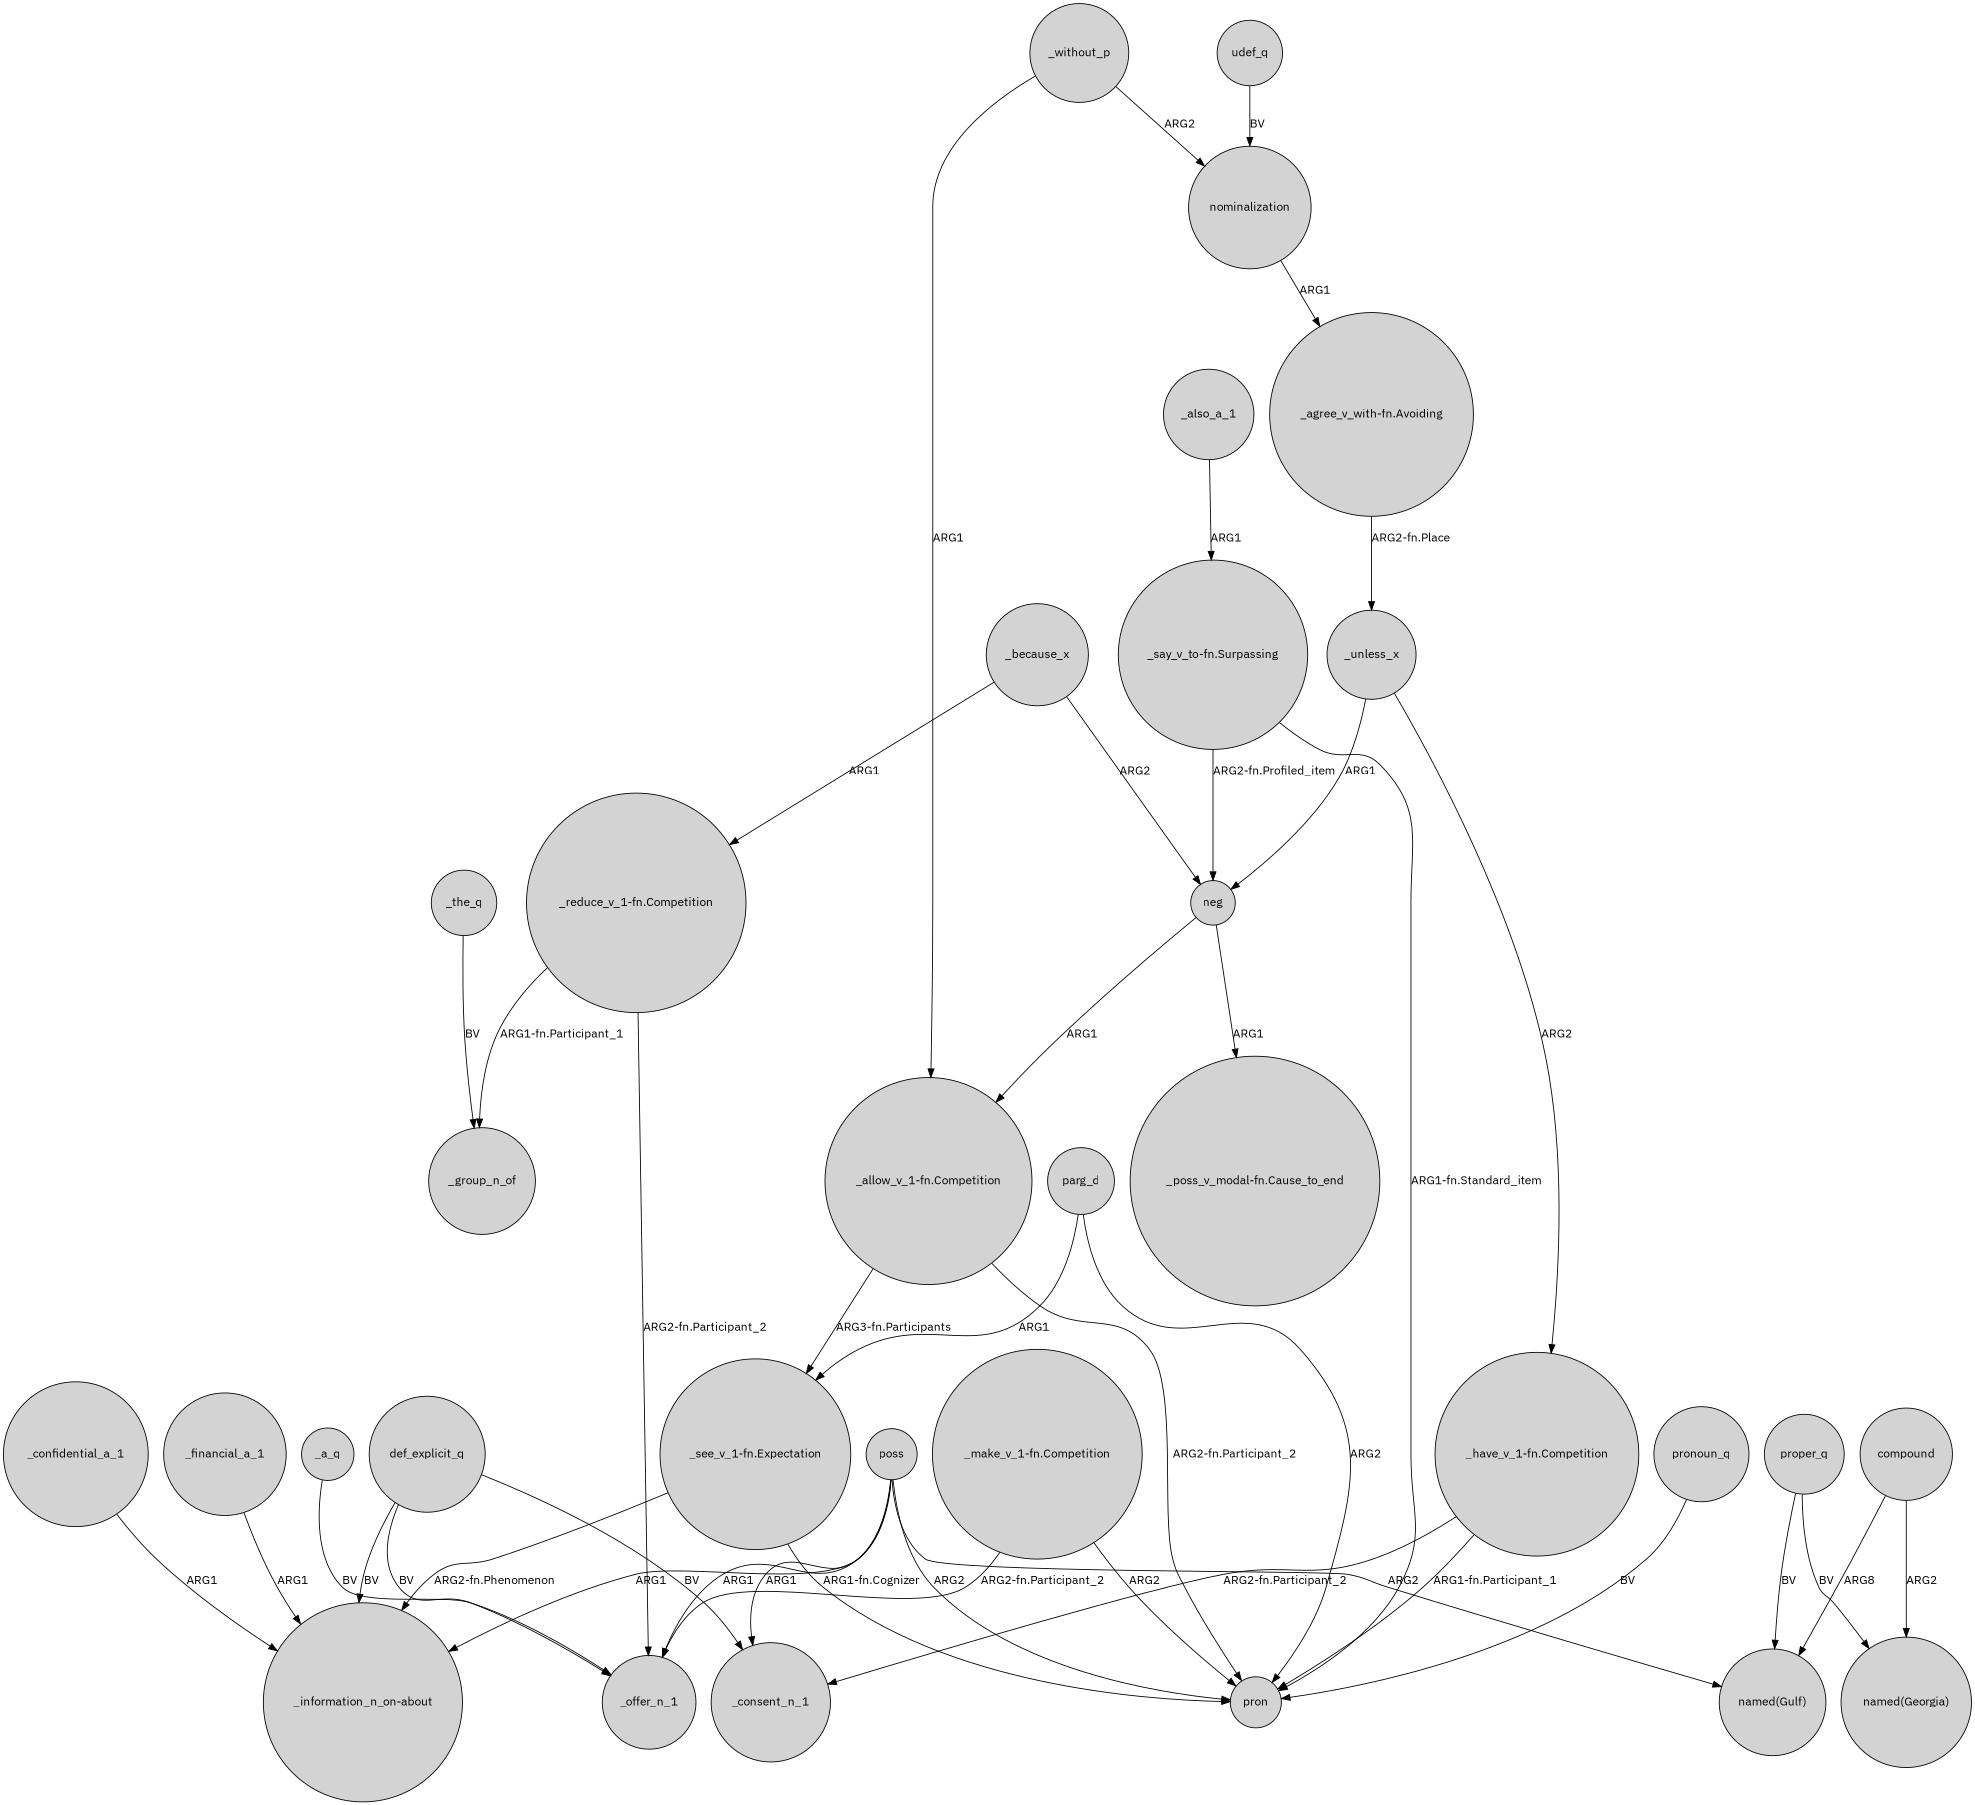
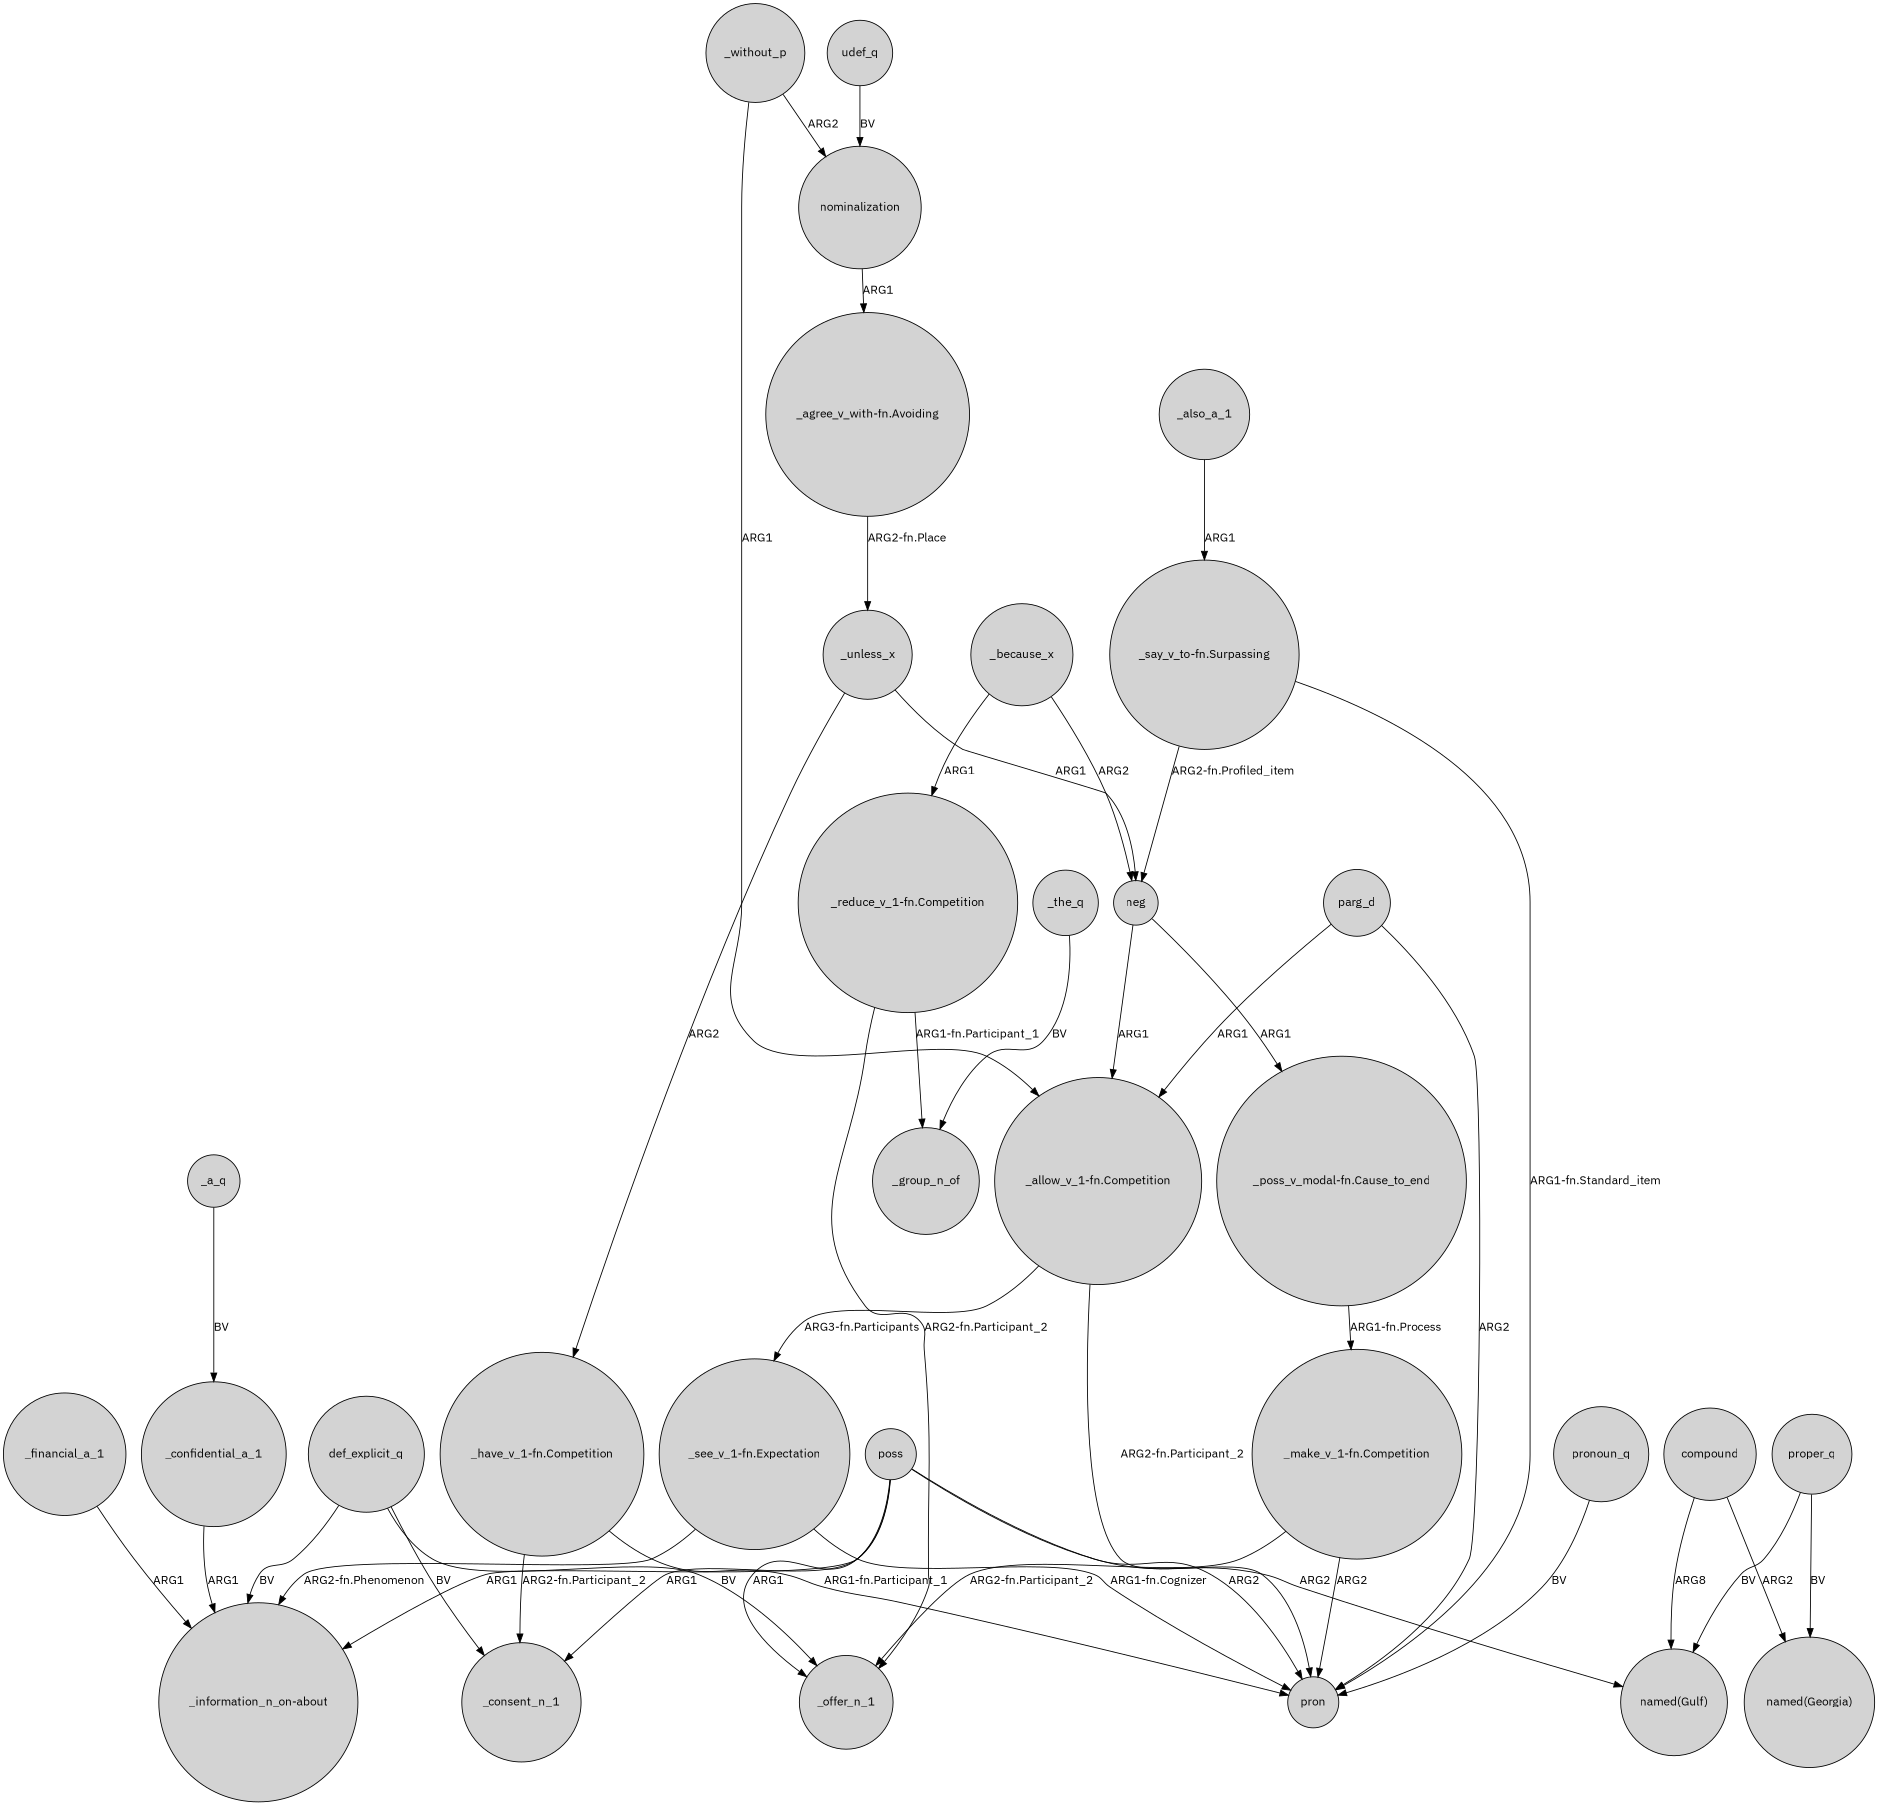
edge "_poss_v_modal-fn.Cause_to_end" -> "_make_v_1-fn.Competition": added, label "ARG1-fn.Process"
edge "parg_d" -> "_see_v_1-fn.Expectation": now "parg_d" -> "_allow_v_1-fn.Competition"
edge "_a_q" -> "_offer_n_1": now "_a_q" -> "_confidential_a_1"
